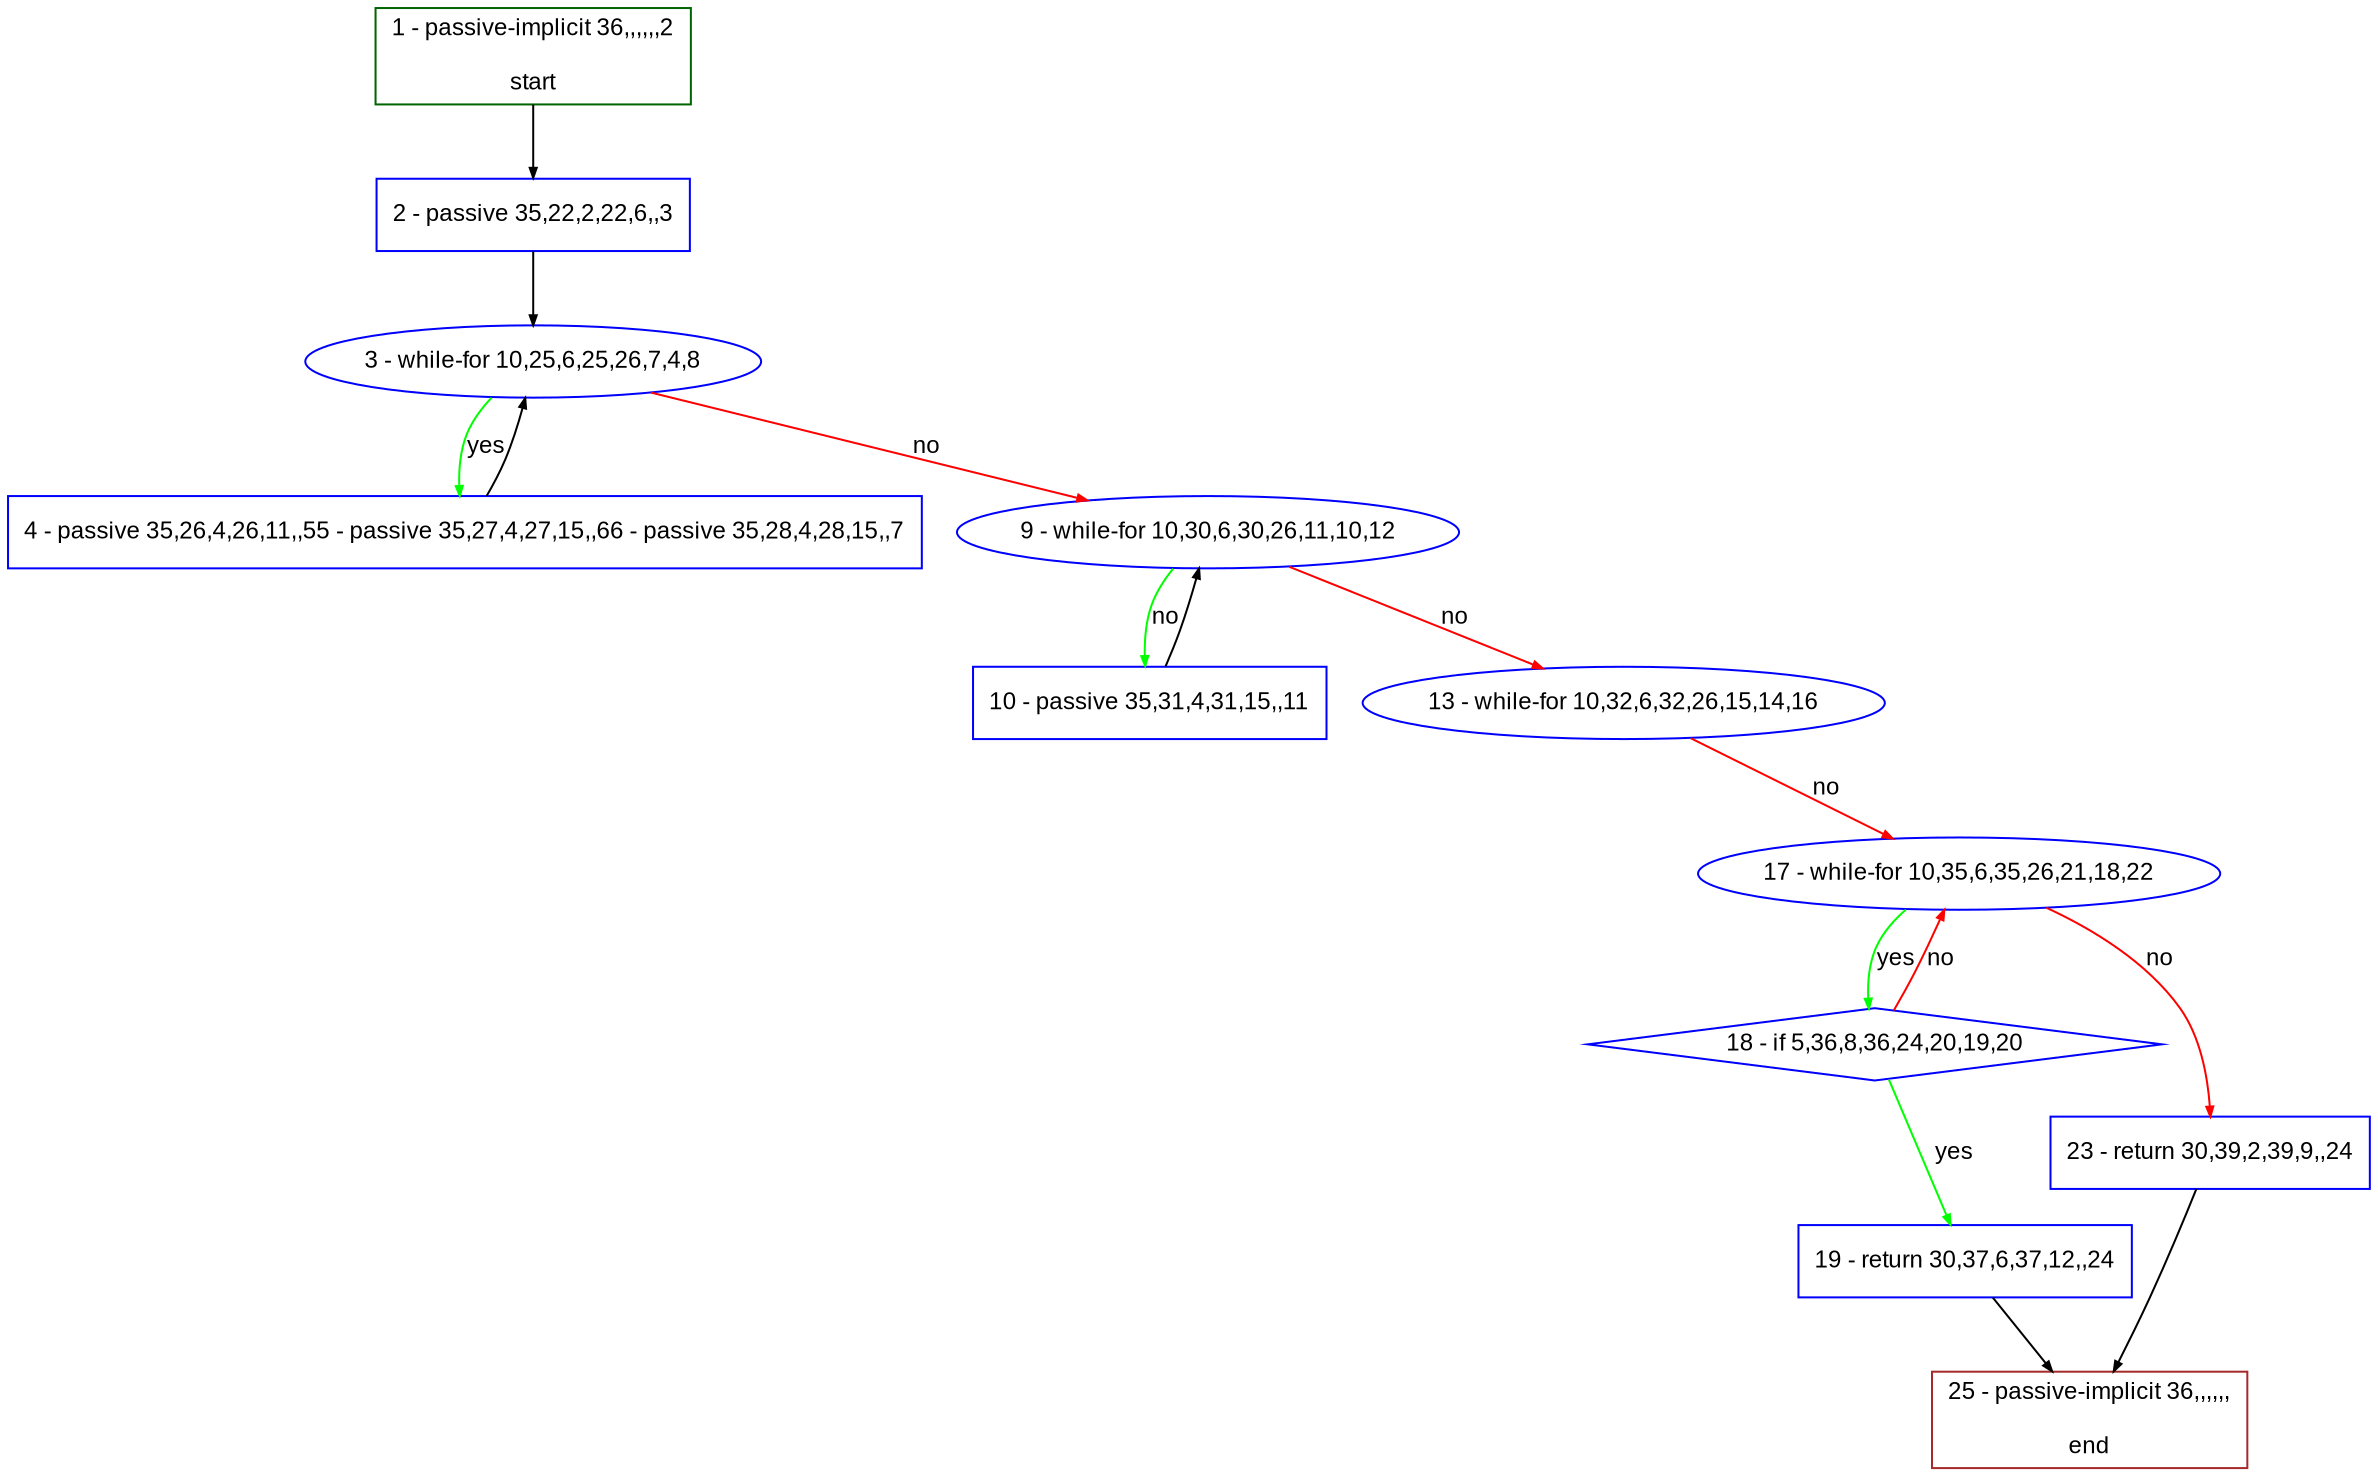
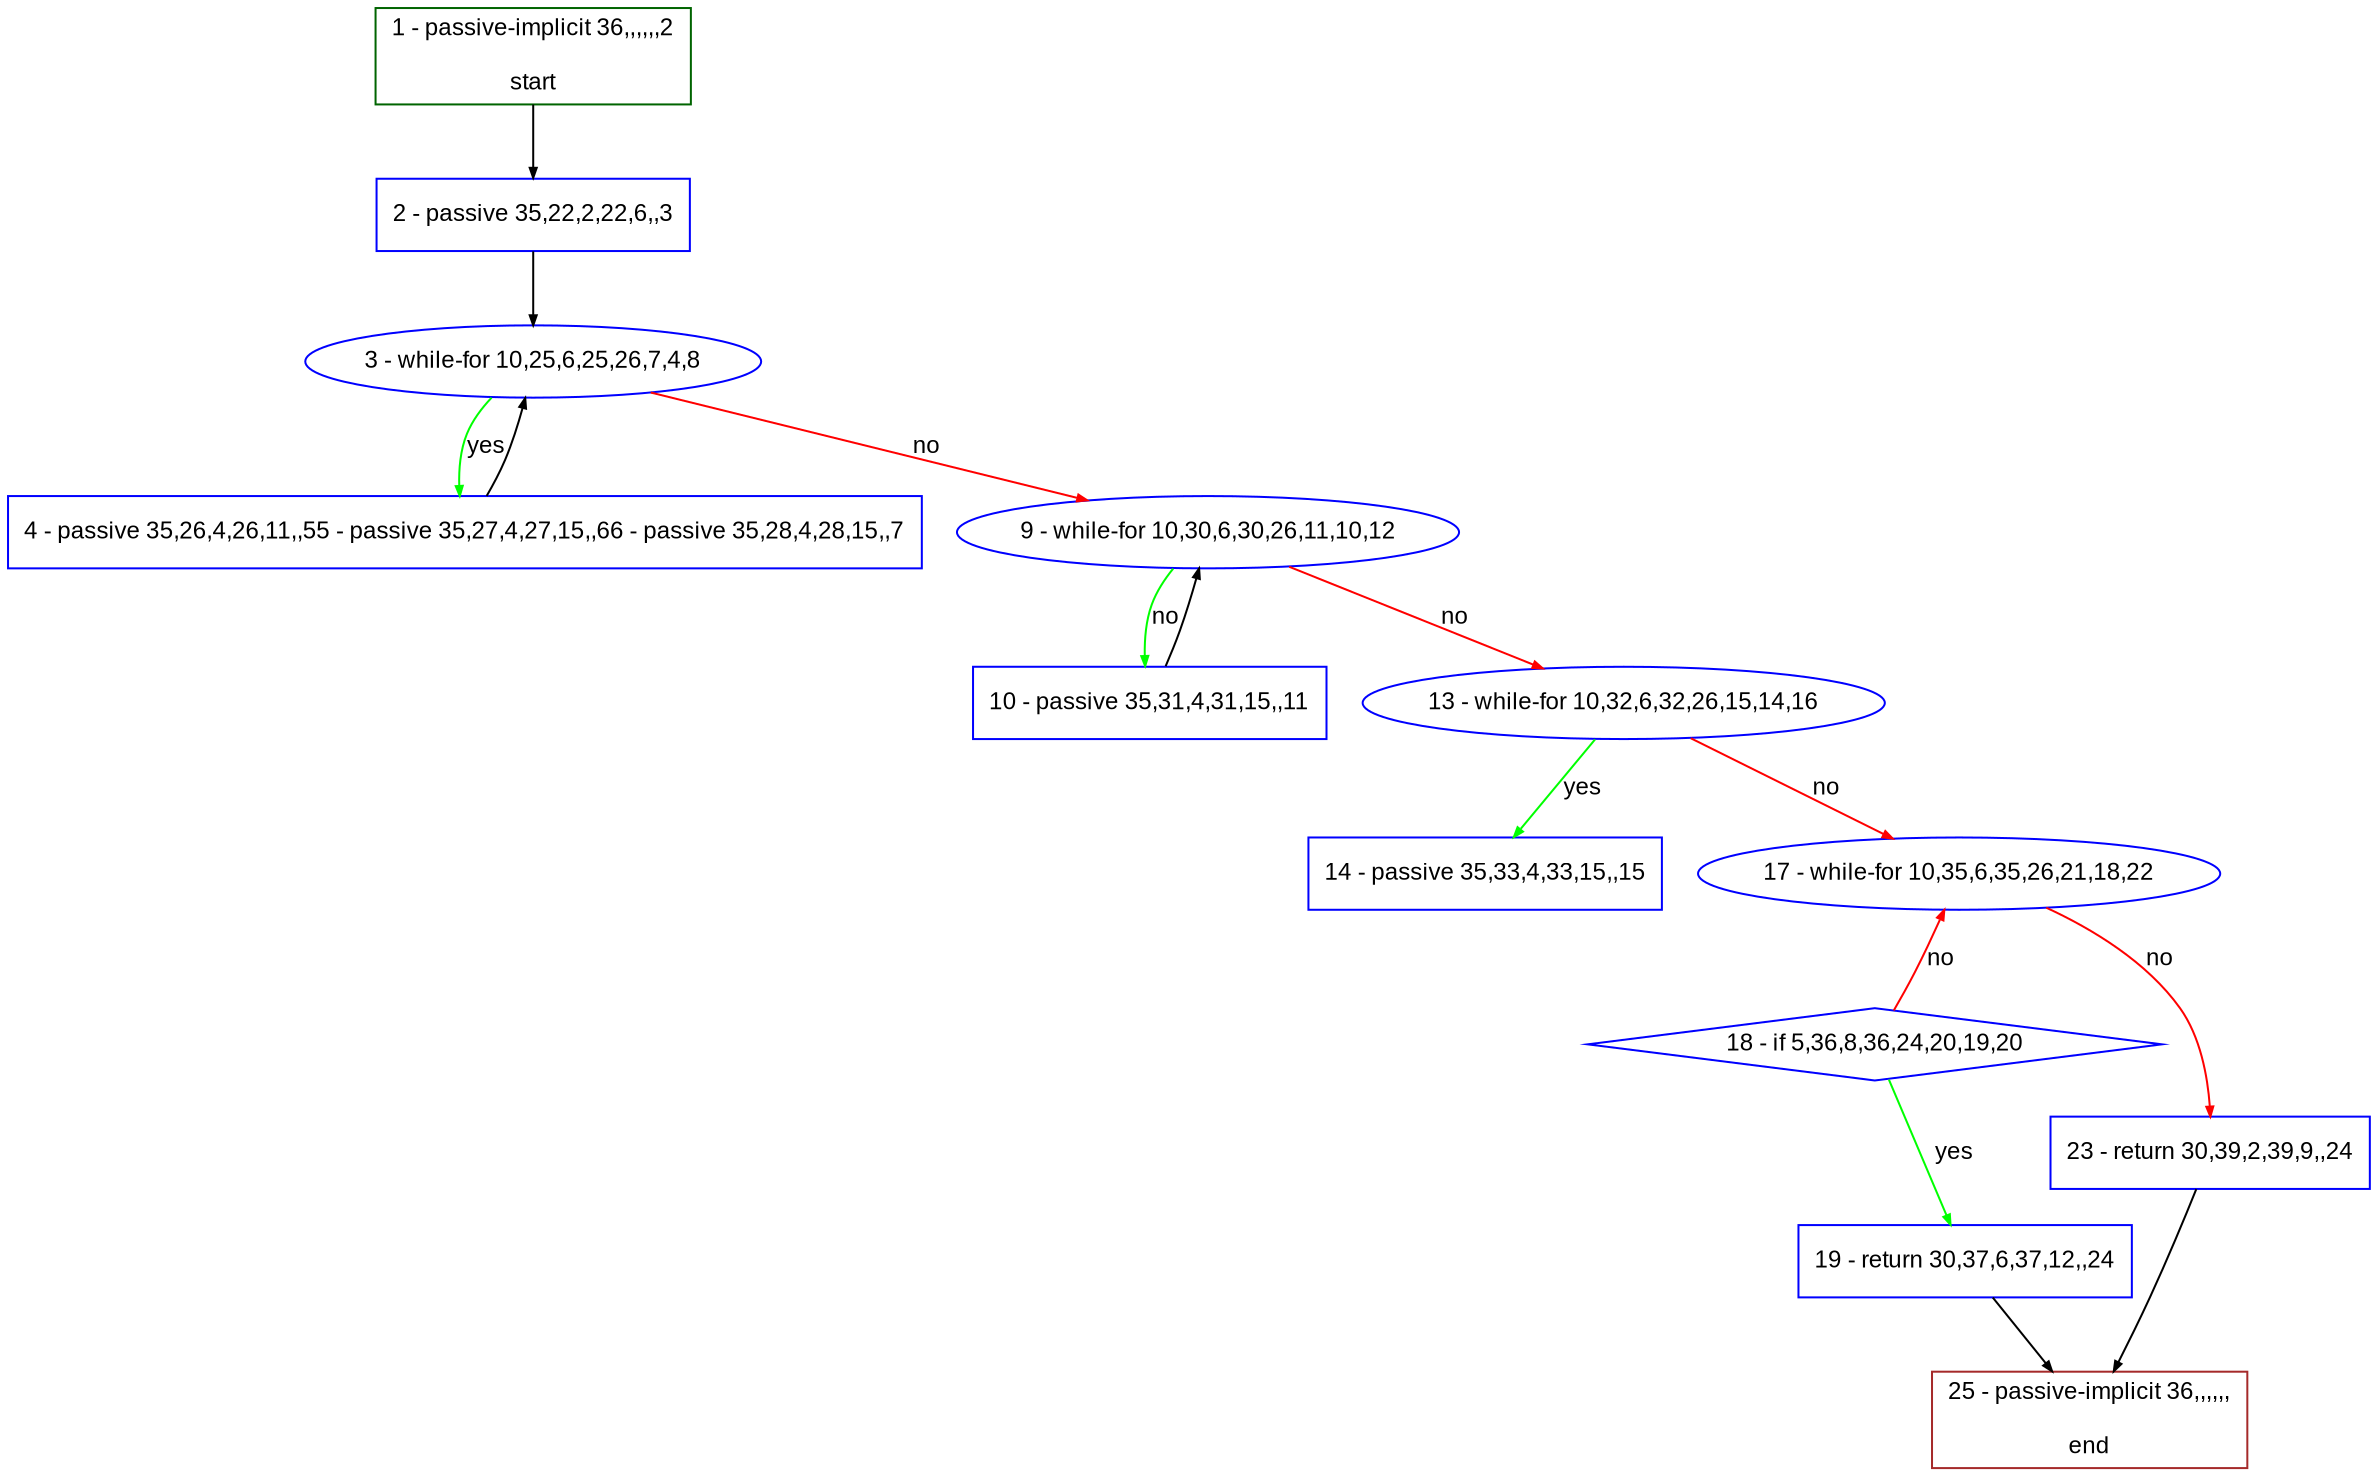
node "14 - passive 35,33,4,33,15,,15": added
edge "17 - while-for 10,35,6,35,26,21,18,22" -> "18 - if 5,36,8,36,24,20,19,20": removed, label "yes"
